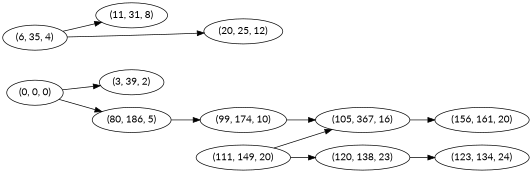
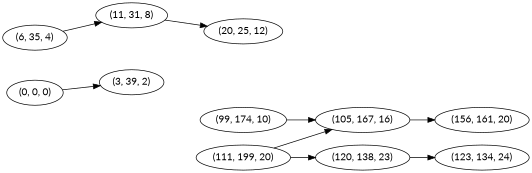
edge "(6, 35, 4)" -> "(20, 25, 12)": now "(11, 31, 8)" -> "(20, 25, 12)"
node "(80, 186, 5)": removed
node "(105, 367, 16)": label "(105, 367, 16)" -> "(105, 167, 16)"
node "(111, 149, 20)": label "(111, 149, 20)" -> "(111, 199, 20)"
